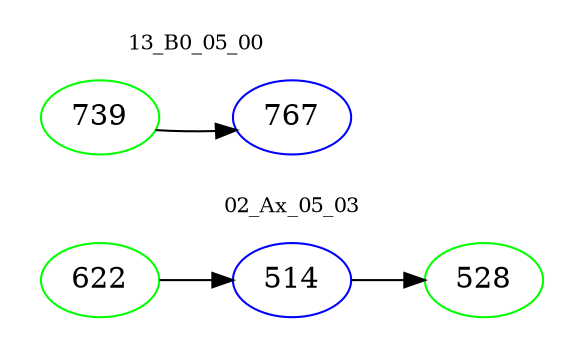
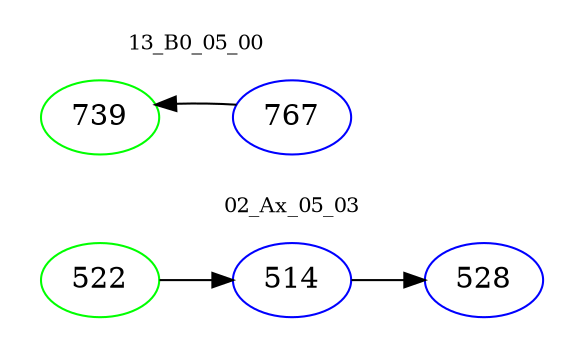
edge "739" -> "767": reversed
node "622": label "622" -> "522"
node "528": color green -> blue
